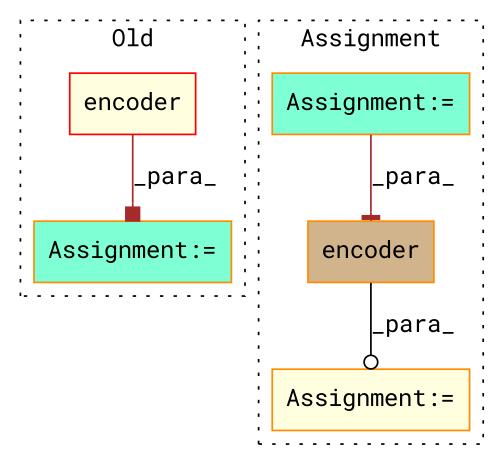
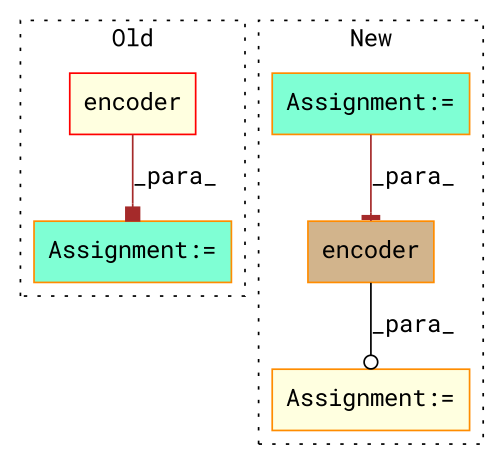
cluster "Assignment": label "Assignment" -> "New"
